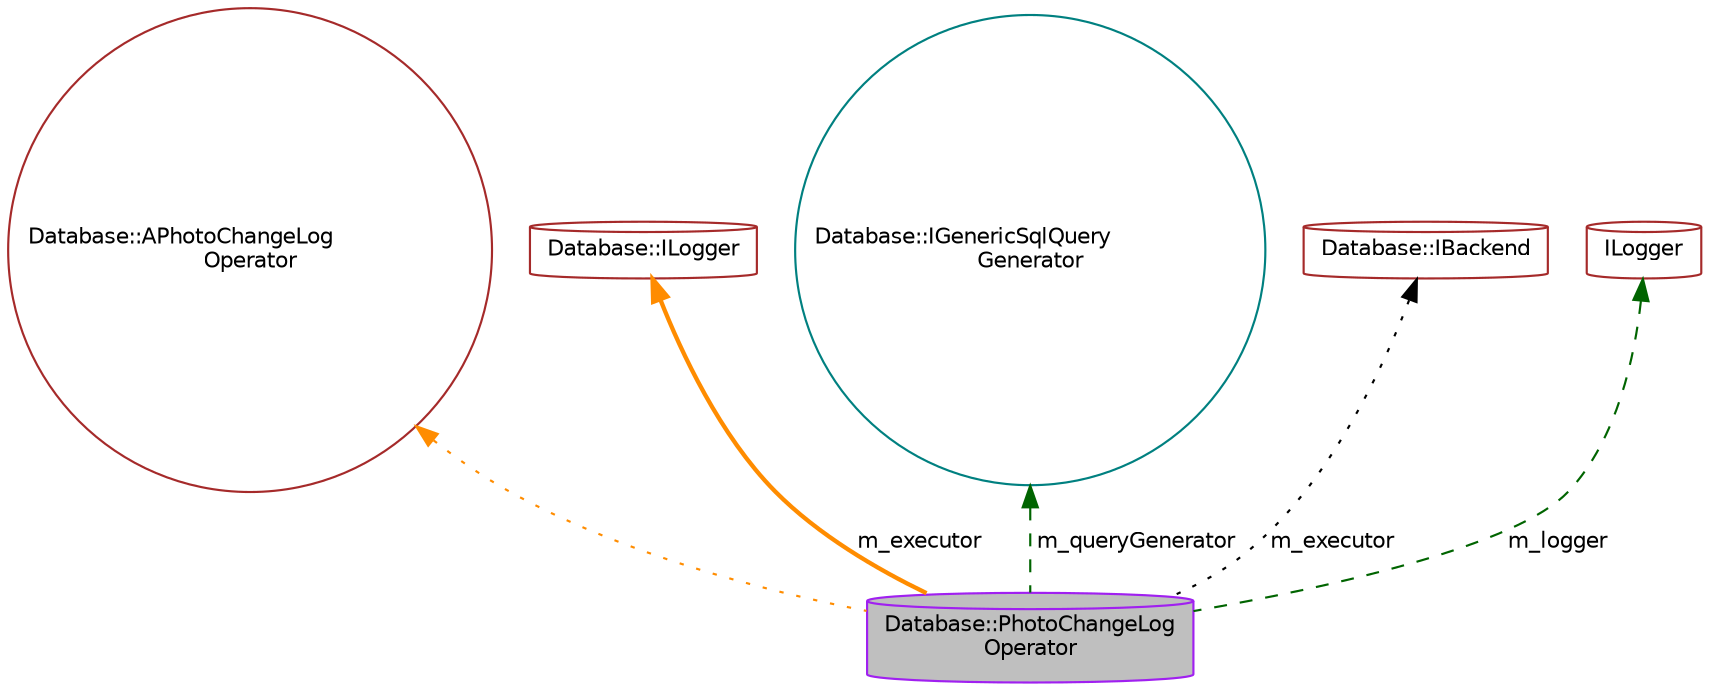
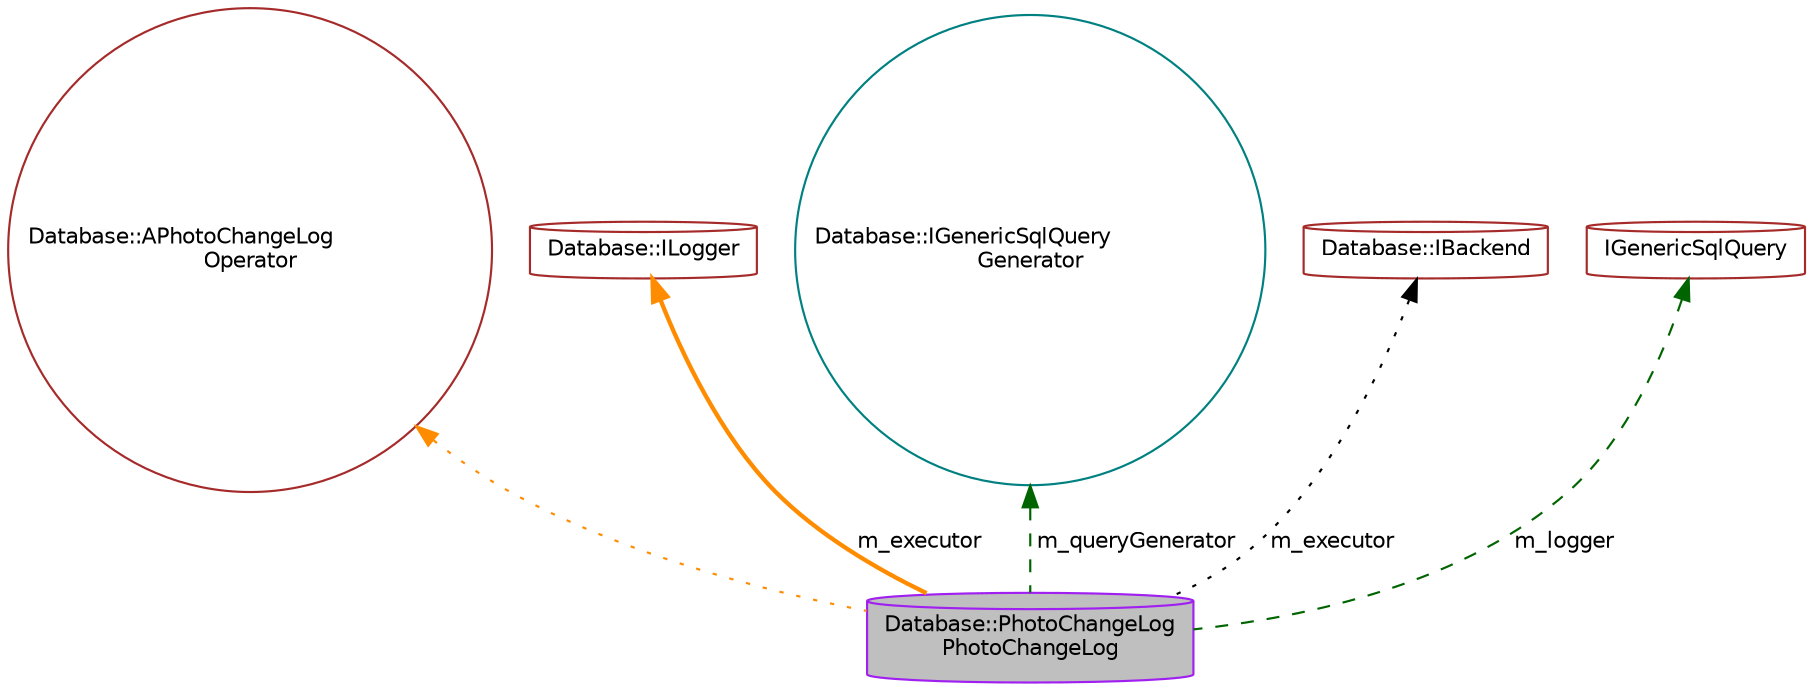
node "ILogger": label "ILogger" -> "IGenericSqlQuery"
node "Database::PhotoChangeLog Operator": label "Database::PhotoChangeLog Operator" -> "Database::PhotoChangeLog PhotoChangeLog"
